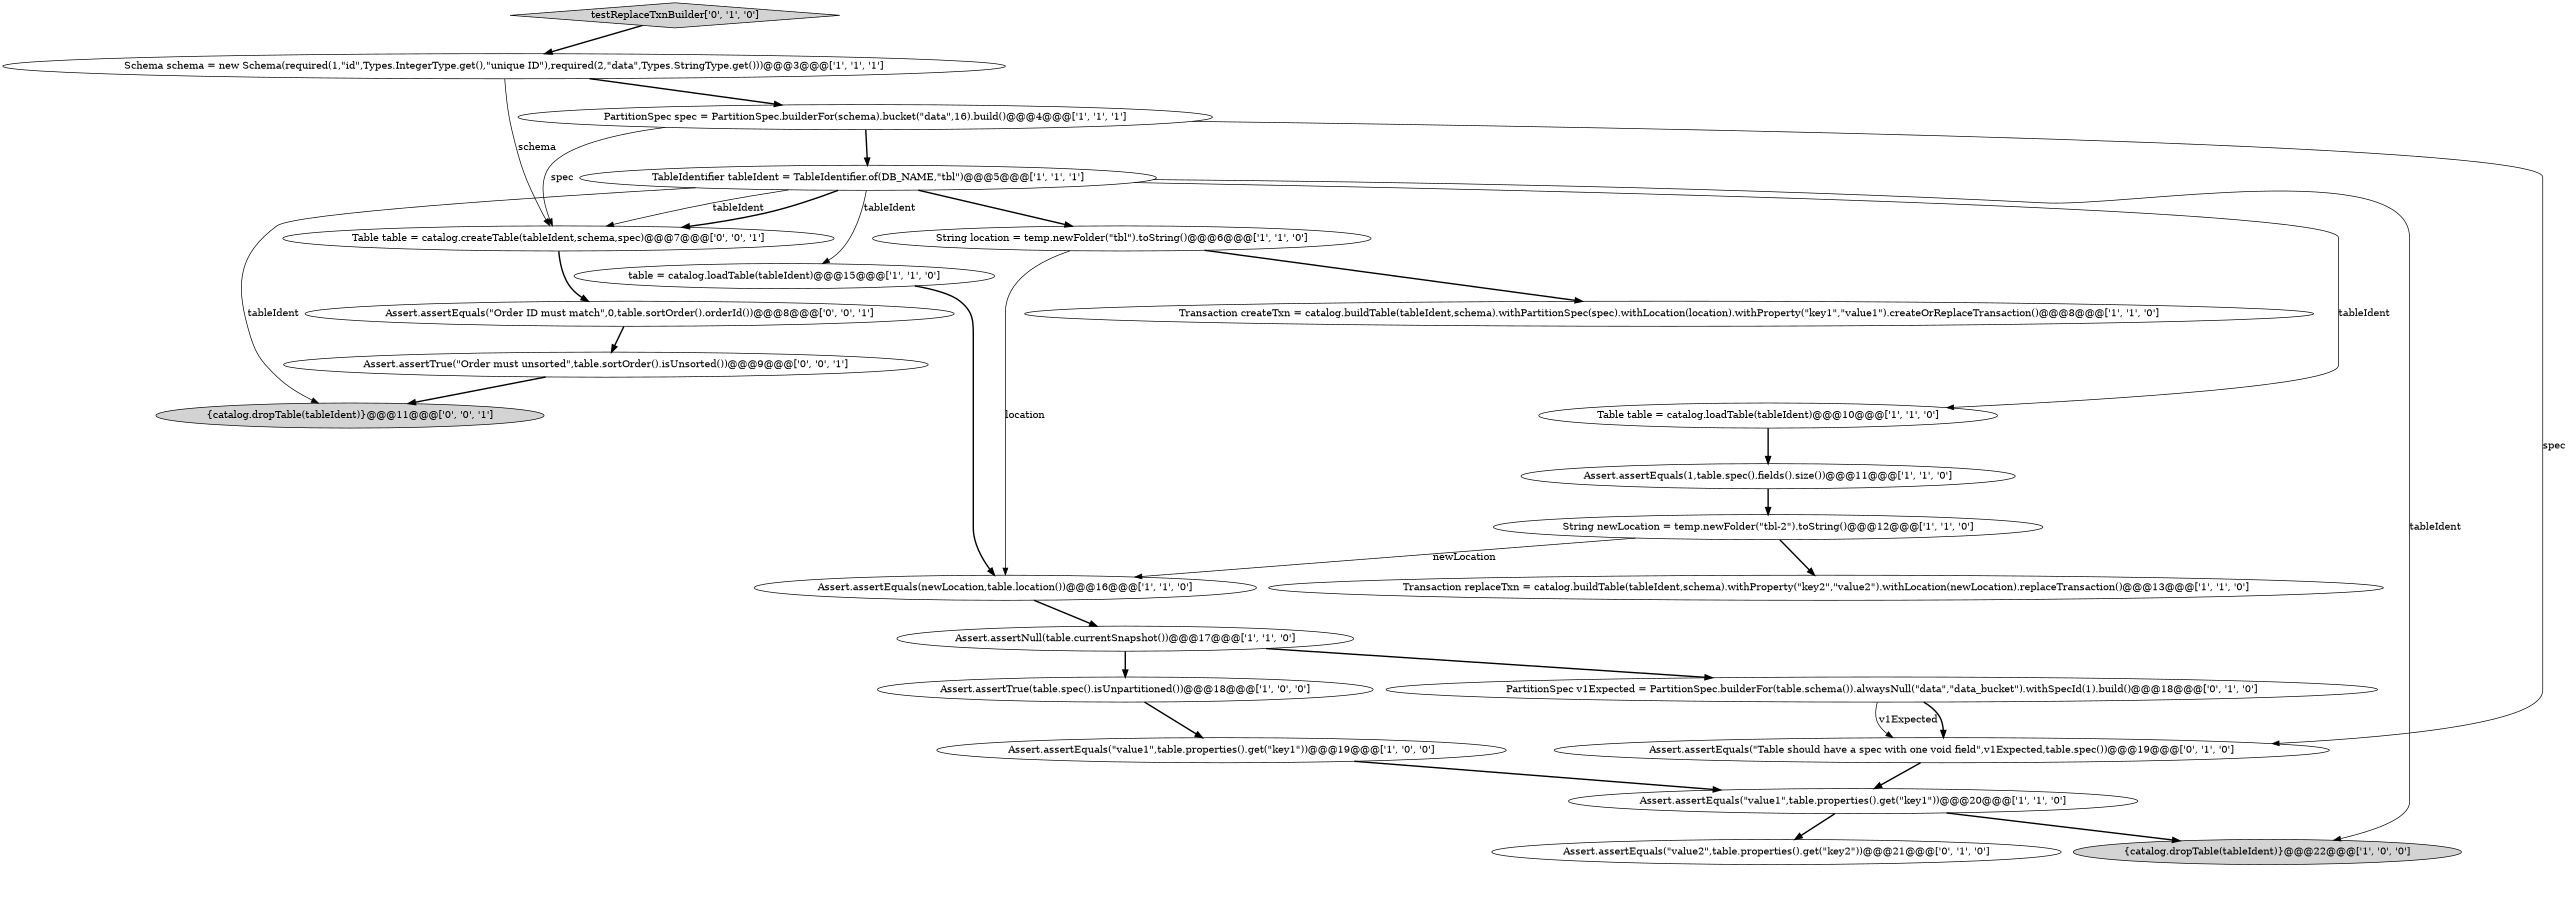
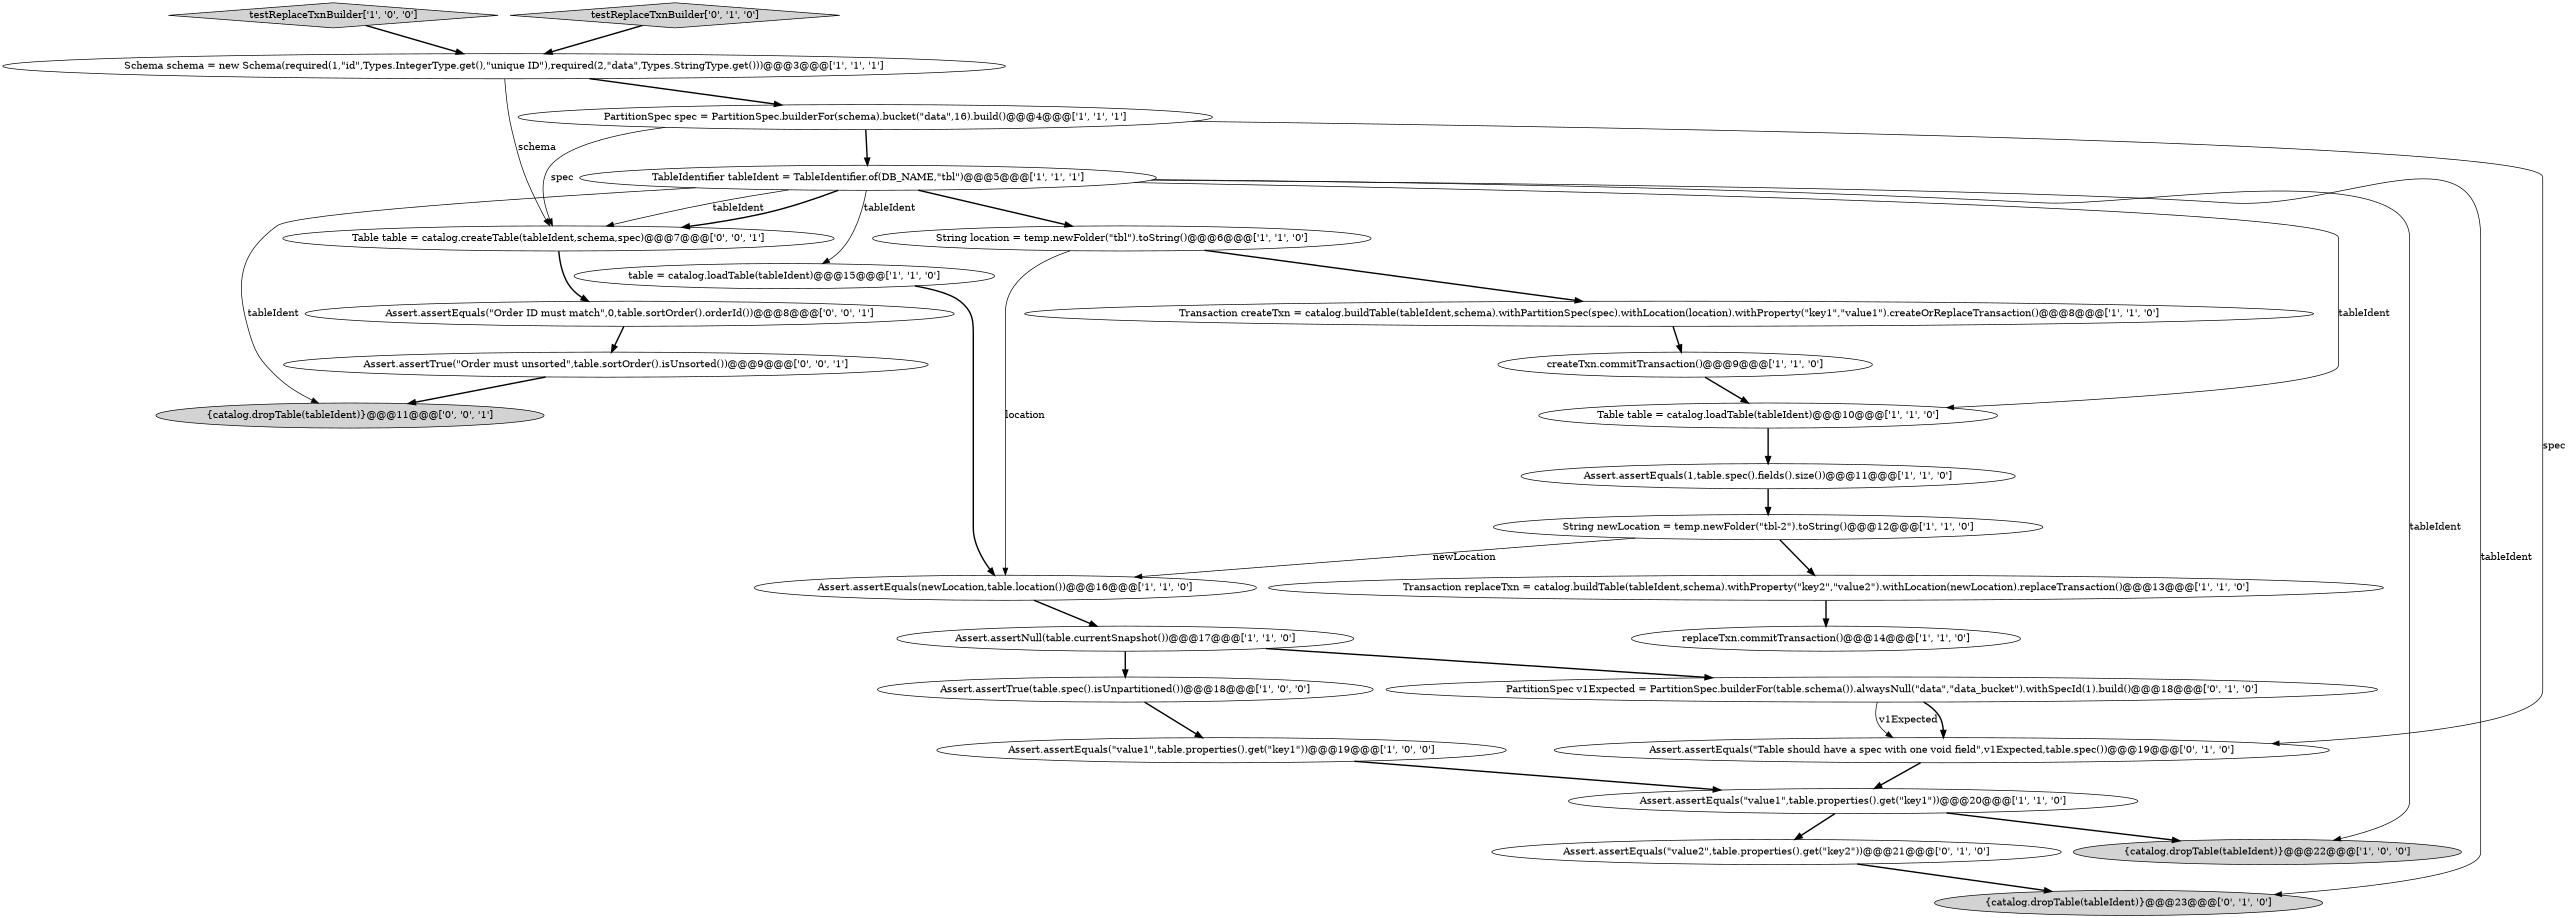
node "testReplaceTxnBuilder['1', '0', '0']": added
node "createTxn.commitTransaction()@@@9@@@['1', '1', '0']": added
node "replaceTxn.commitTransaction()@@@14@@@['1', '1', '0']": added
node "{catalog.dropTable(tableIdent)}@@@23@@@['0', '1', '0']": added
